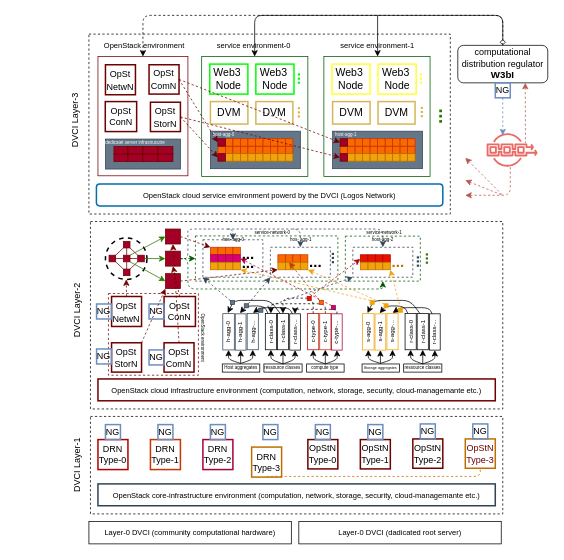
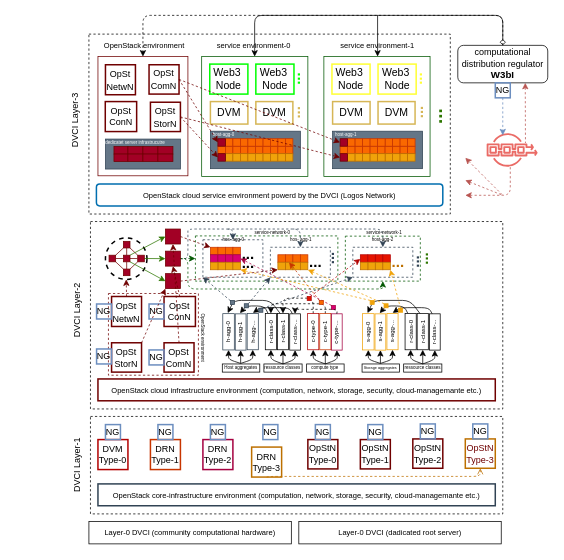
node "DRNType-0": label "DRNType-0" -> "DVMType-0"
edge "OpStNType-3" -- "DRNType-3": arrowhead none -> open
